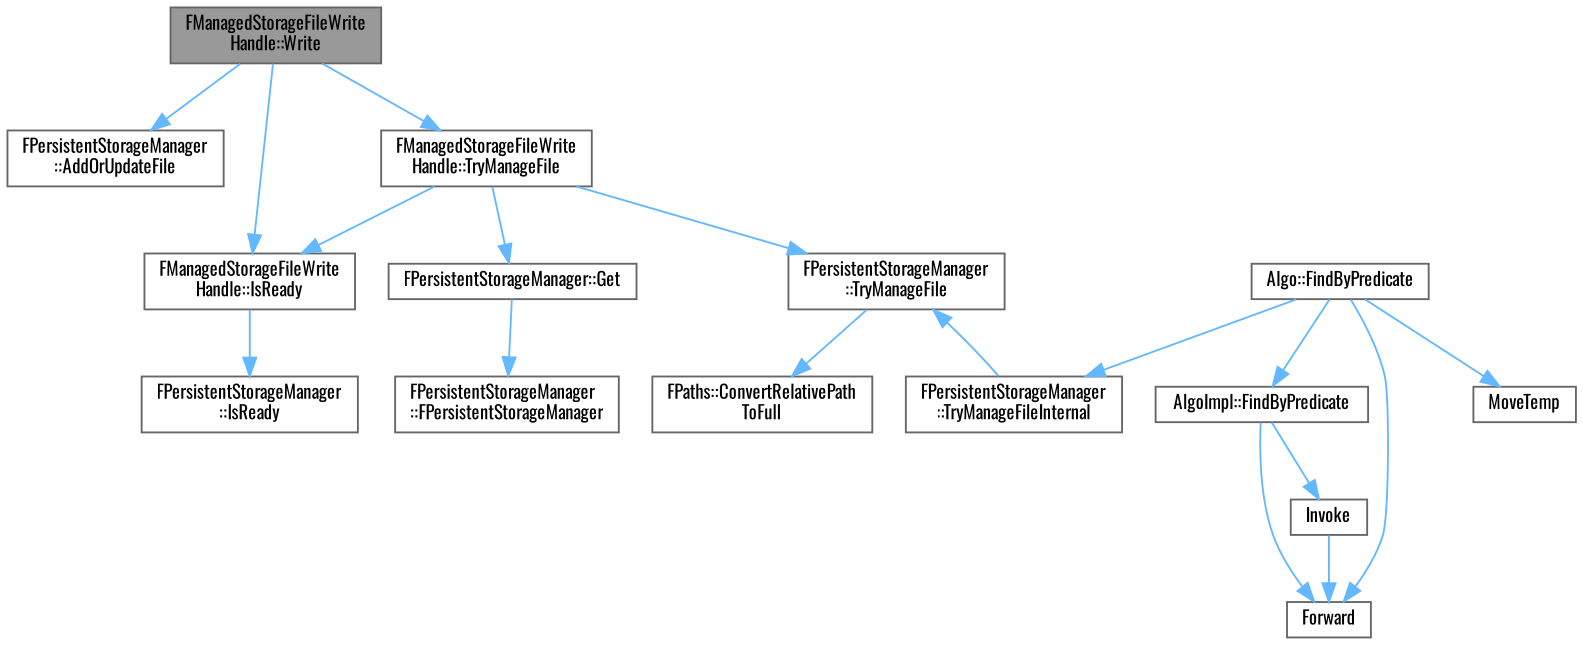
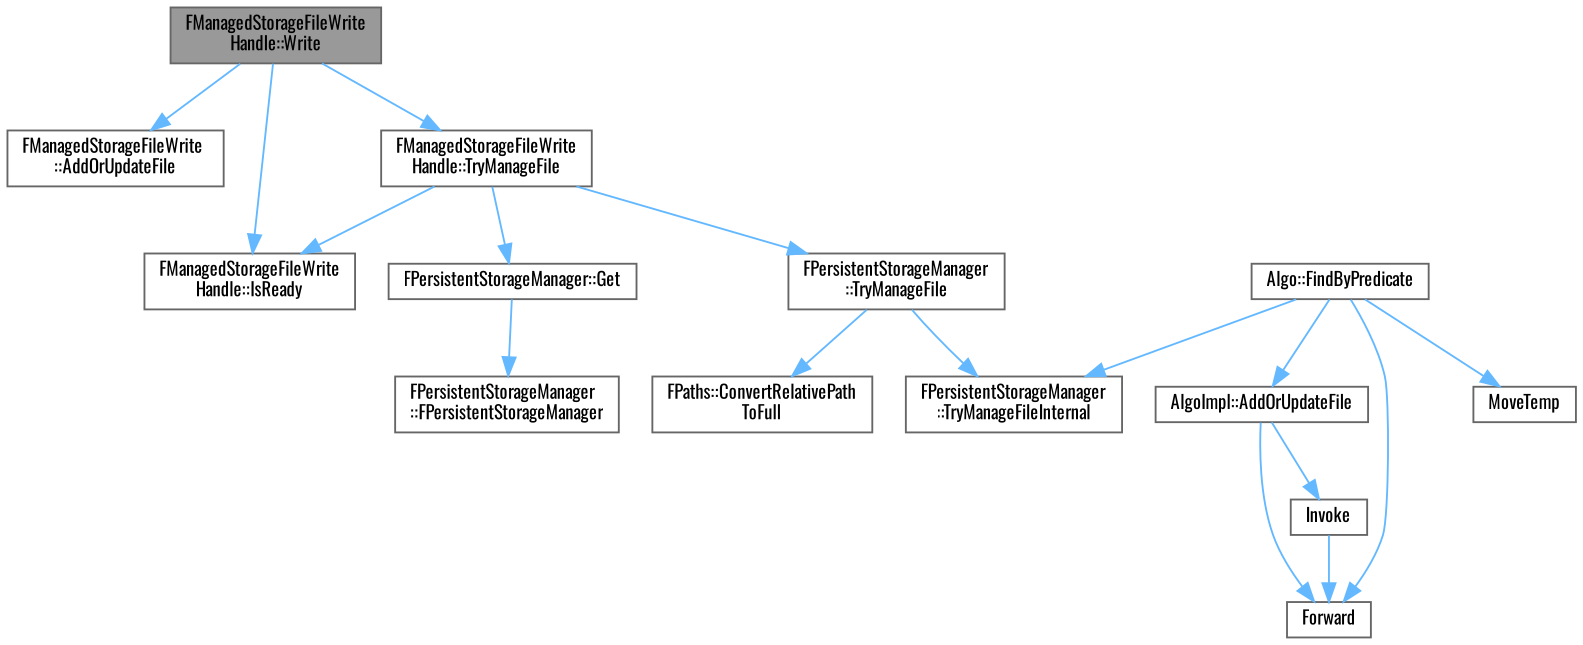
node "FPersistentStorageManager ::AddOrUpdateFile": label "FPersistentStorageManager ::AddOrUpdateFile" -> "FManagedStorageFileWrite ::AddOrUpdateFile"
edge "FPersistentStorageManager ::TryManageFileInternal" -> "FPersistentStorageManager ::TryManageFile": reversed
node "FPersistentStorageManager ::IsReady": removed
node "AlgoImpl::FindByPredicate": label "AlgoImpl::FindByPredicate" -> "AlgoImpl::AddOrUpdateFile"
